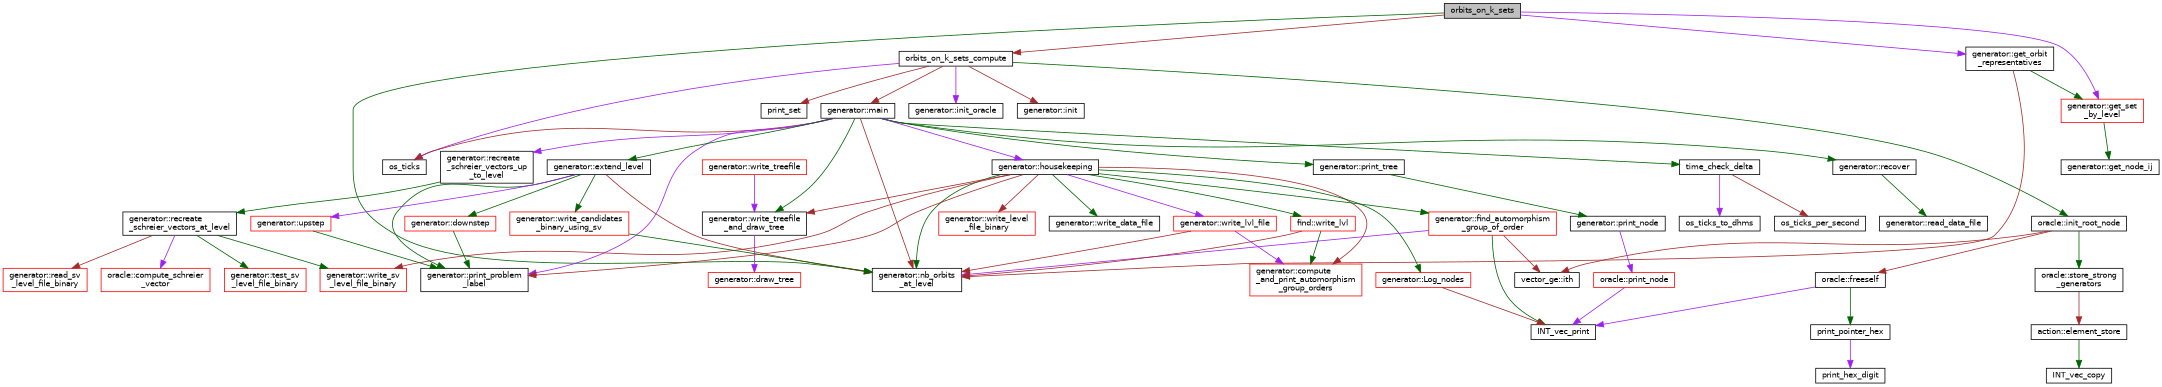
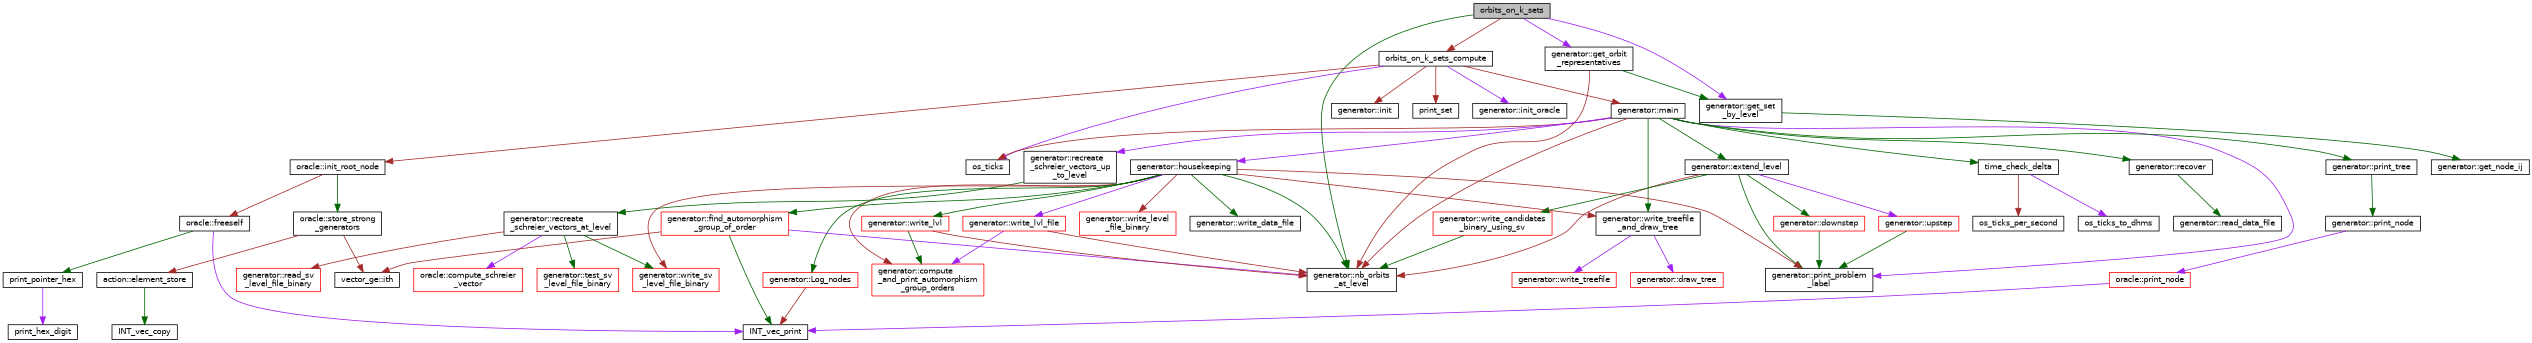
edge "orbits_on_k_sets_compute" -> "oracle::init_root_node": color darkgreen -> brown
node "generator::get_set _by_level": color red -> black
edge "generator::write_treefile" -> "generator::write_treefile _and_draw_tree": reversed
node "find::write_lvl": label "find::write_lvl" -> "generator::write_lvl"
edge "oracle::init_root_node" -> "vector_ge::ith": now "oracle::store_strong _generators" -> "vector_ge::ith"
